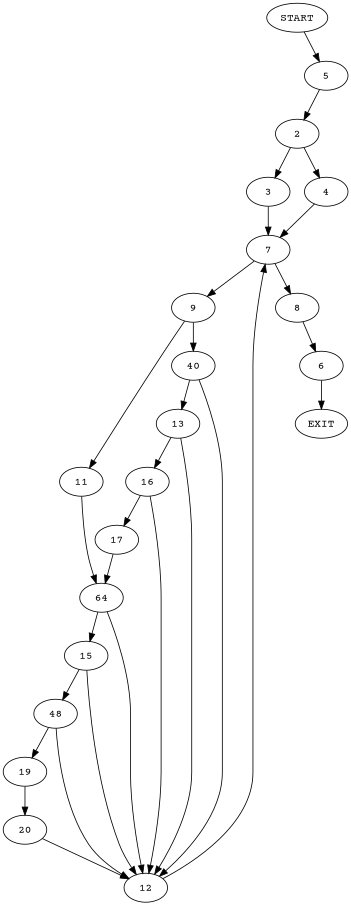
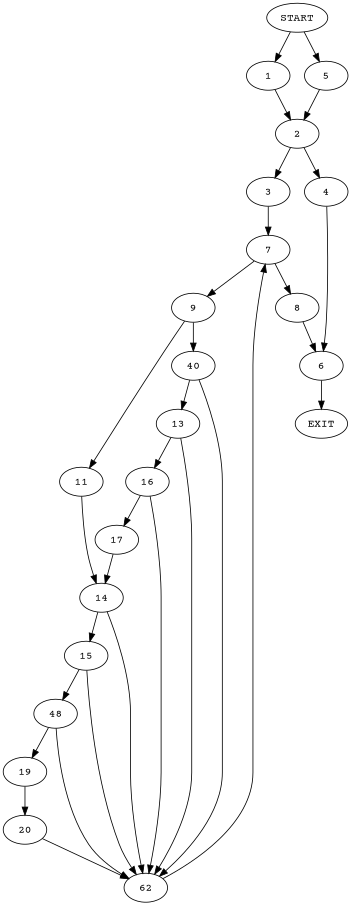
node "1": added
edge "4" -> "7": now "4" -> "6"
node "64": label "64" -> "14"
node "12": label "12" -> "62"
